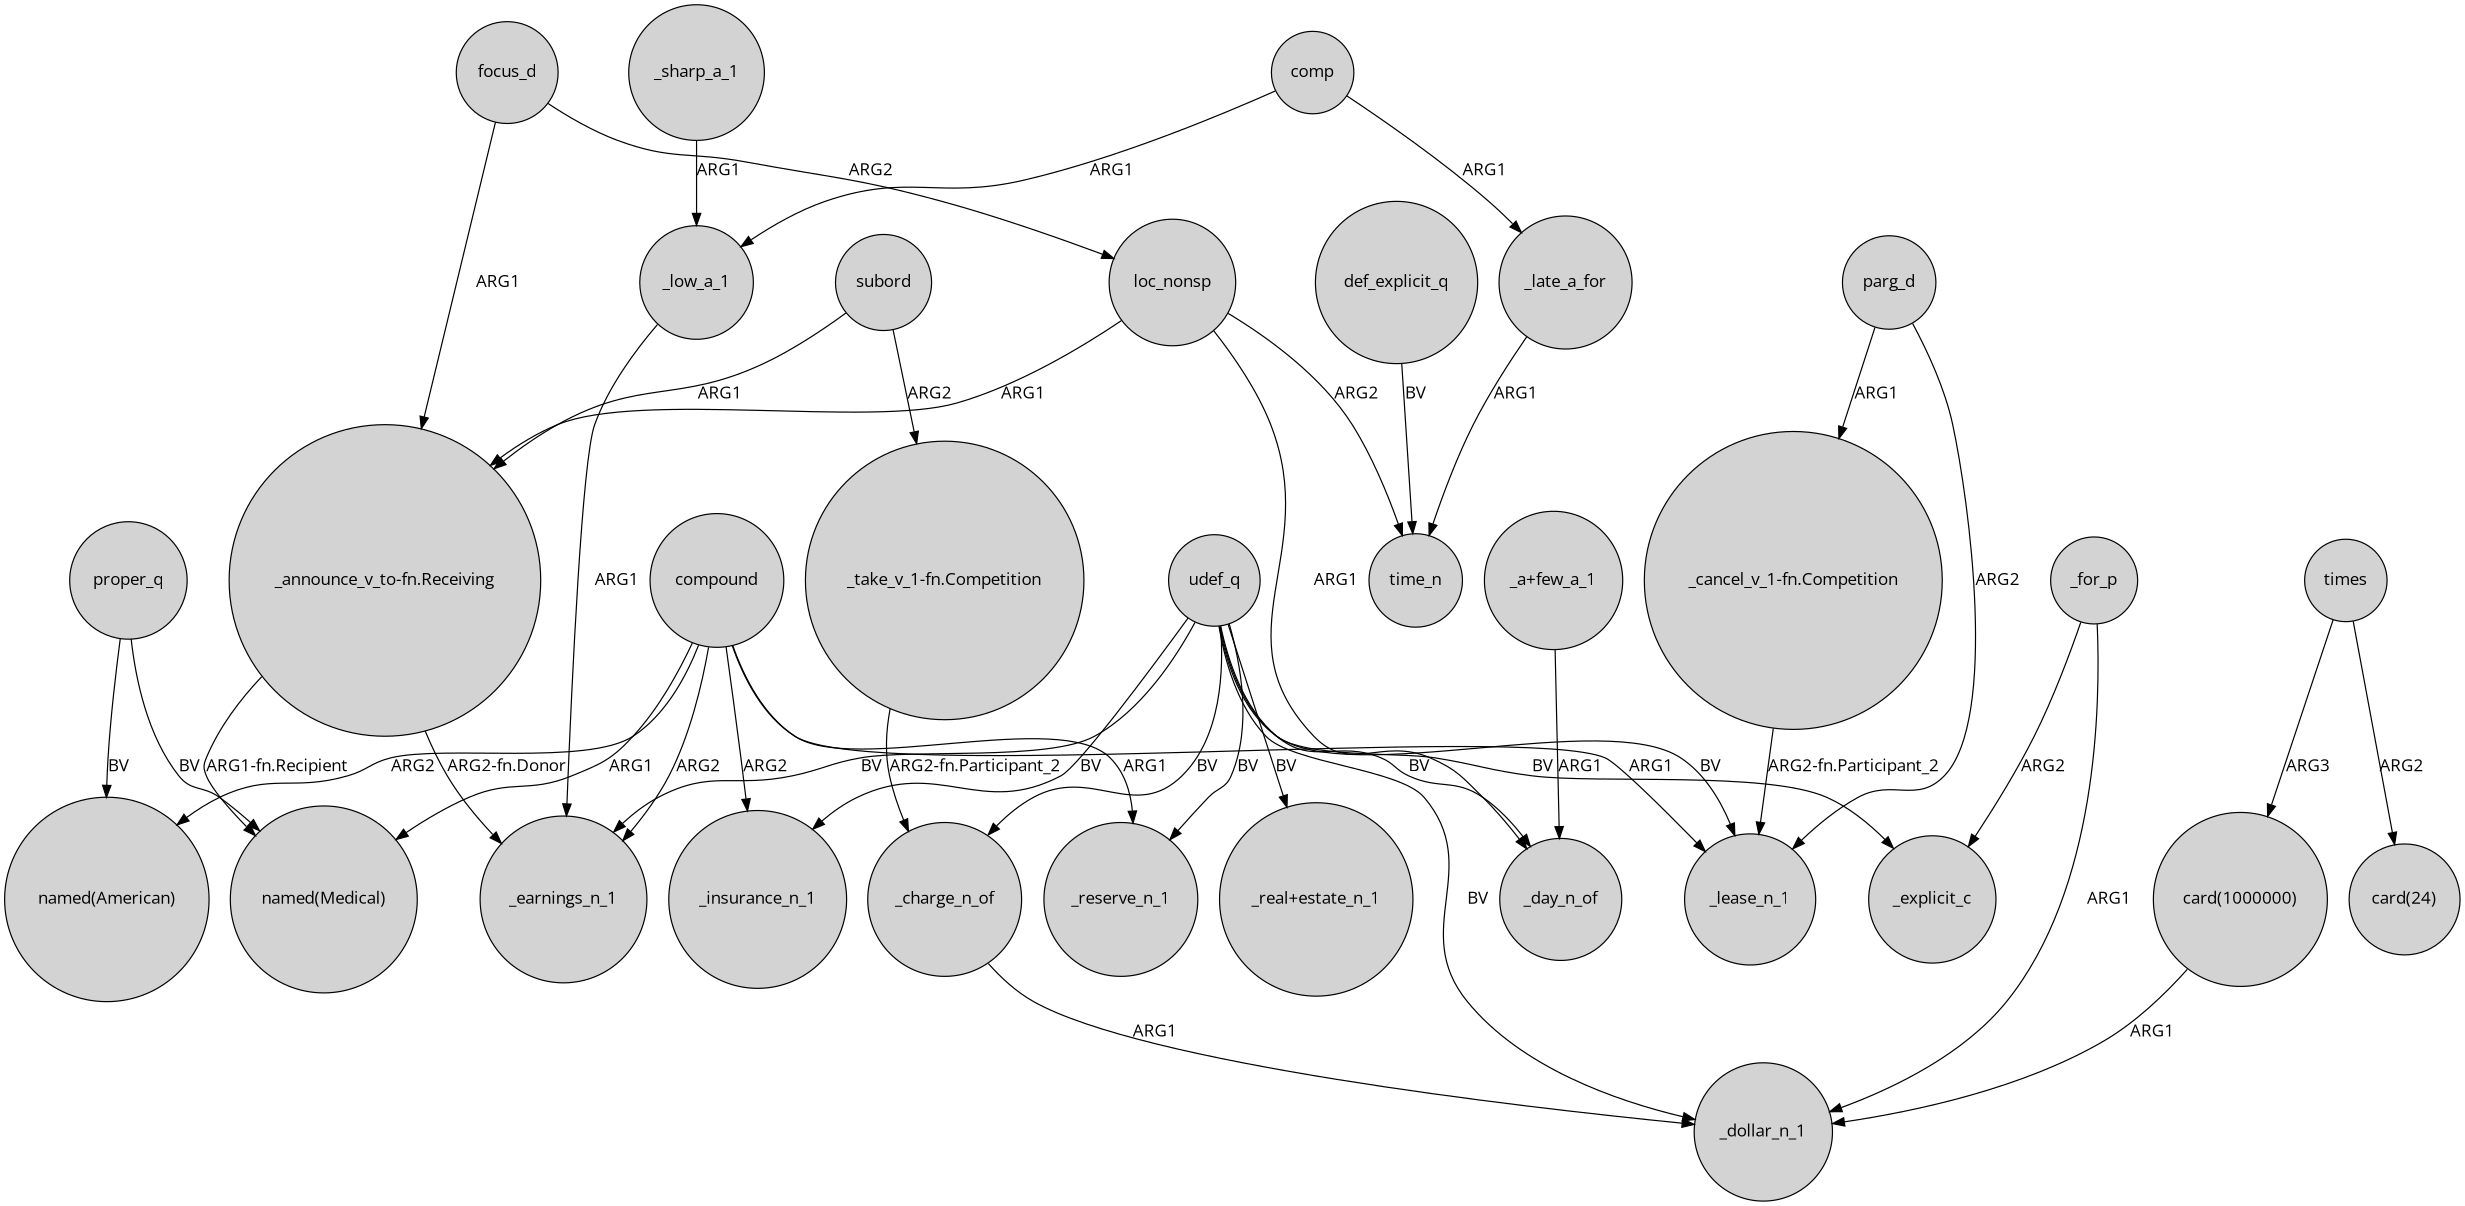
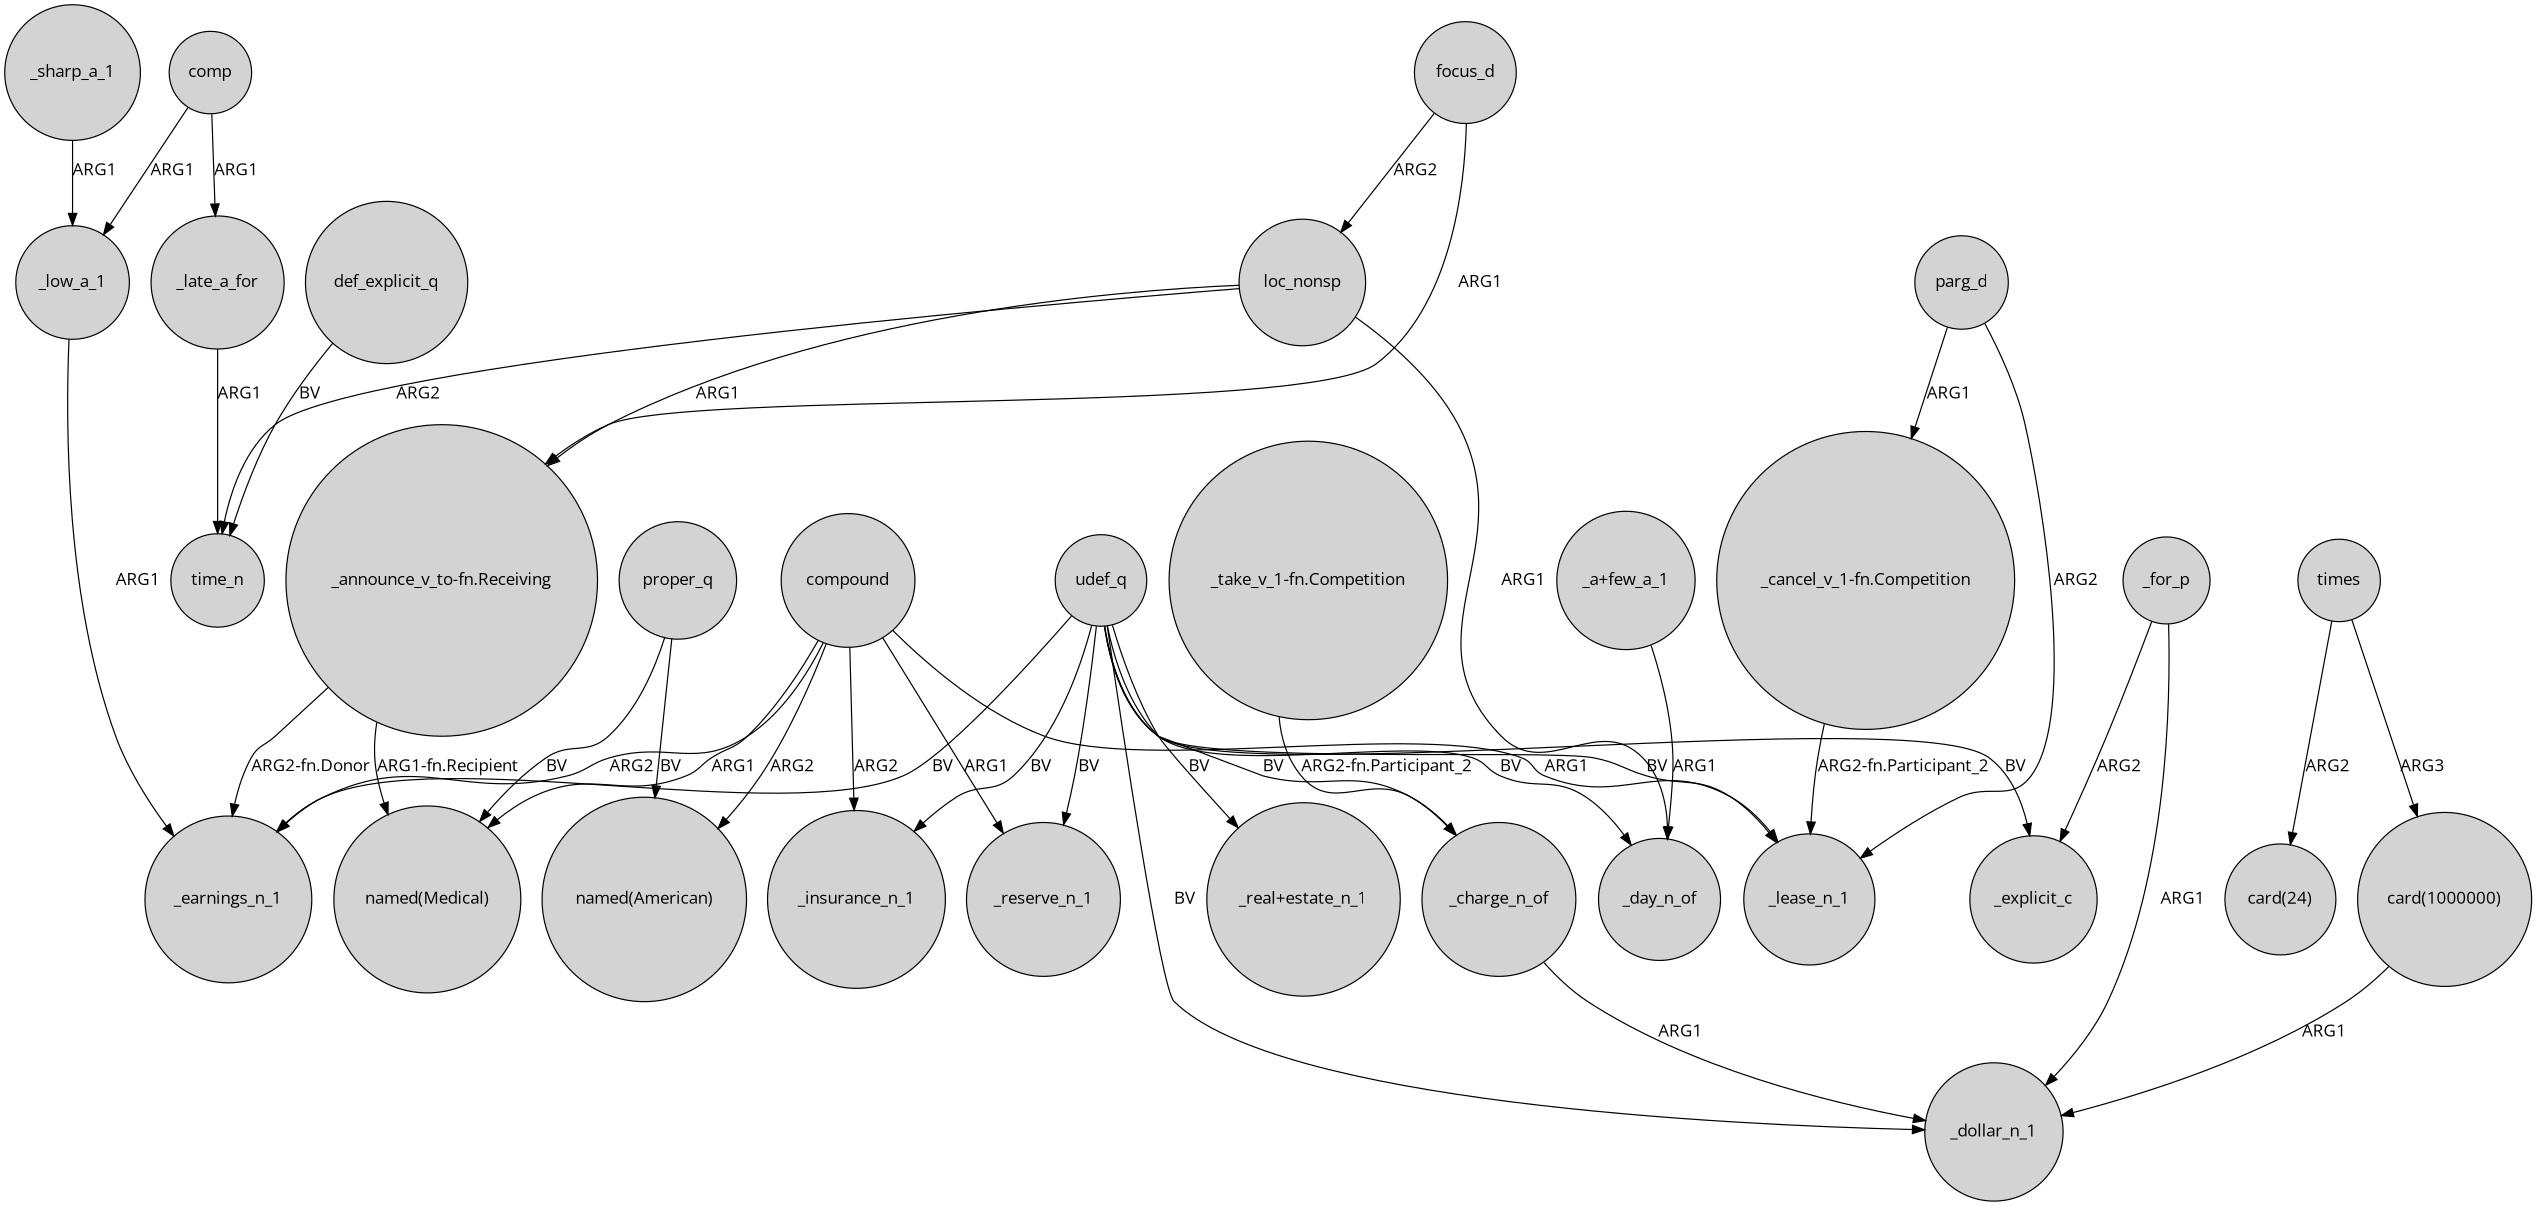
node "subord": removed
